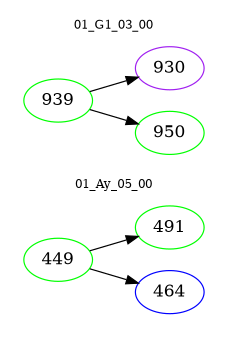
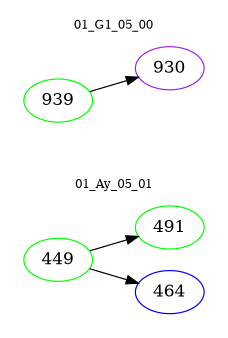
cluster "01_G1_03_00": label "01_G1_03_00" -> "01_G1_05_00"
node "950": removed
cluster "01_Ay_05_00": label "01_Ay_05_00" -> "01_Ay_05_01"
